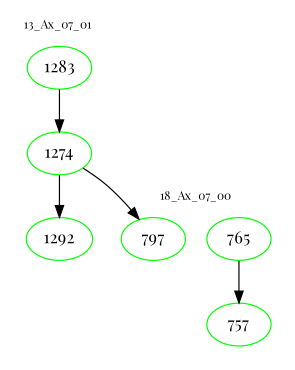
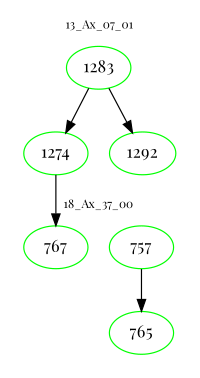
edge "1274" -> "1292": now "1283" -> "1292"
cluster "18_Ax_07_00": label "18_Ax_07_00" -> "18_Ax_37_00"
node "797": label "797" -> "767"
edge "765" -> "757": reversed
